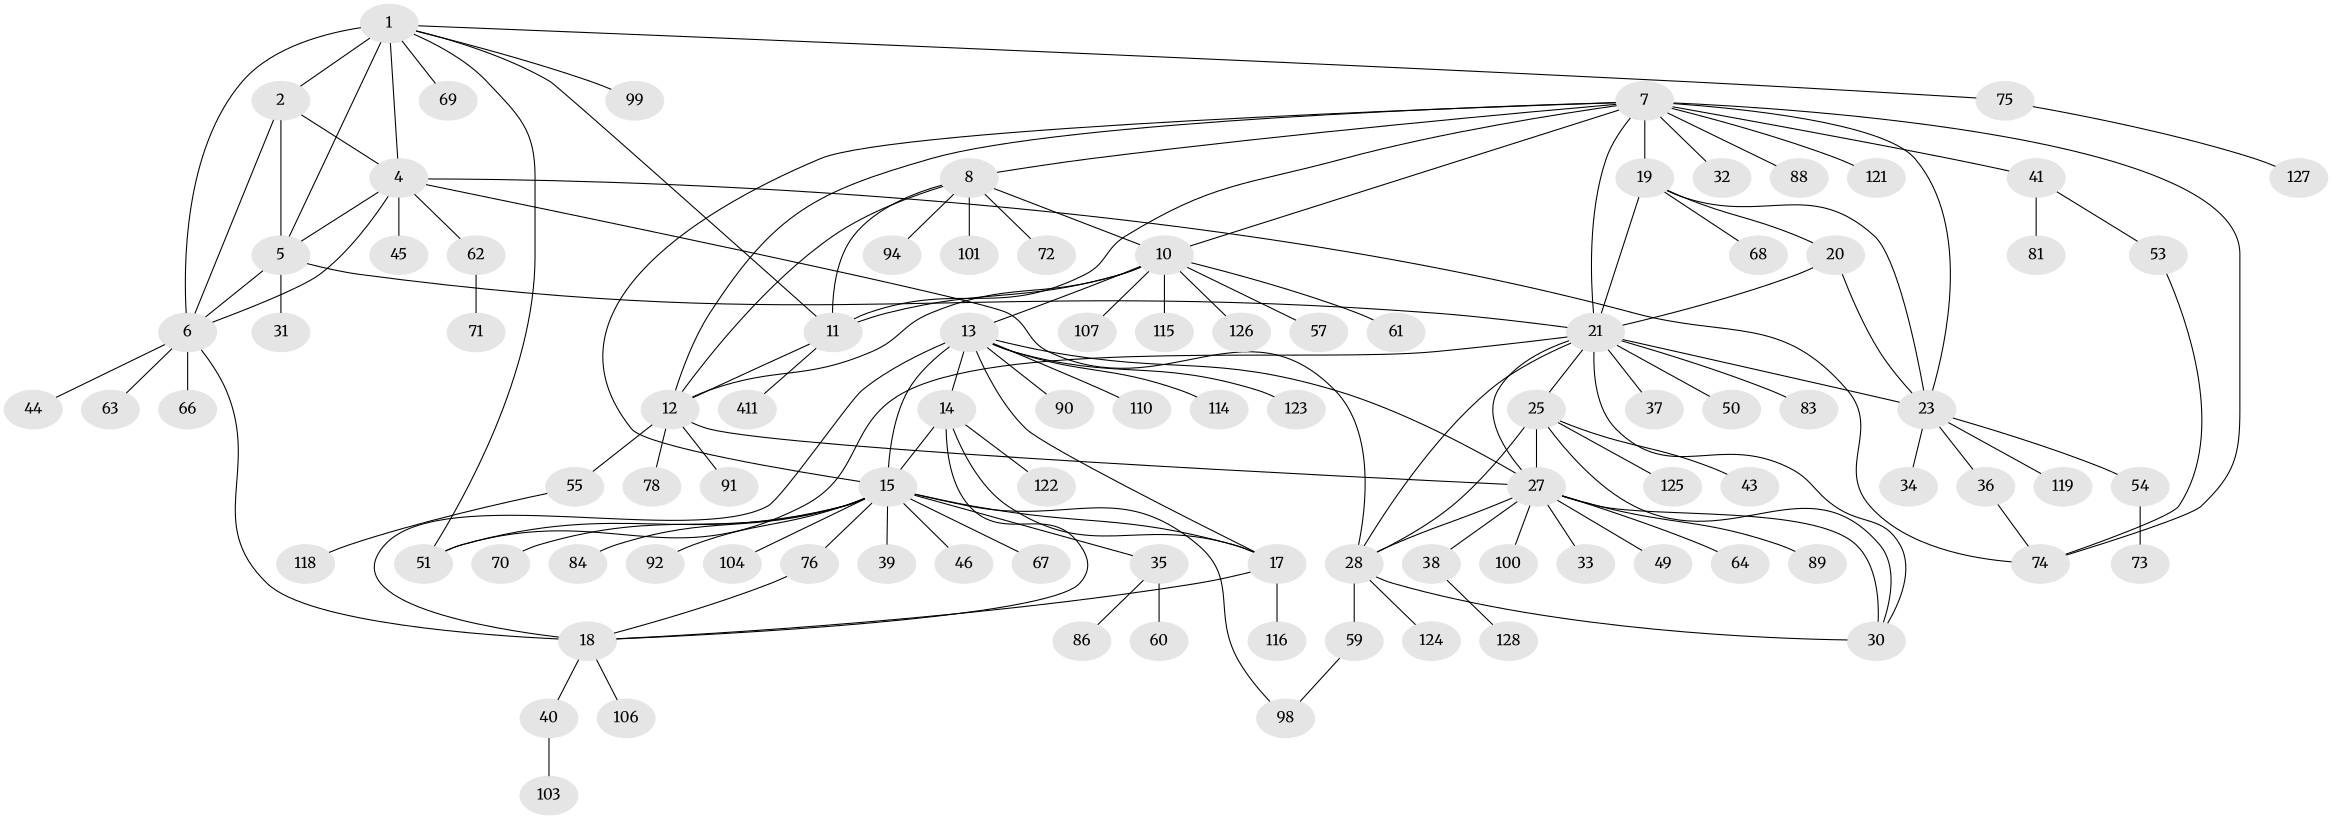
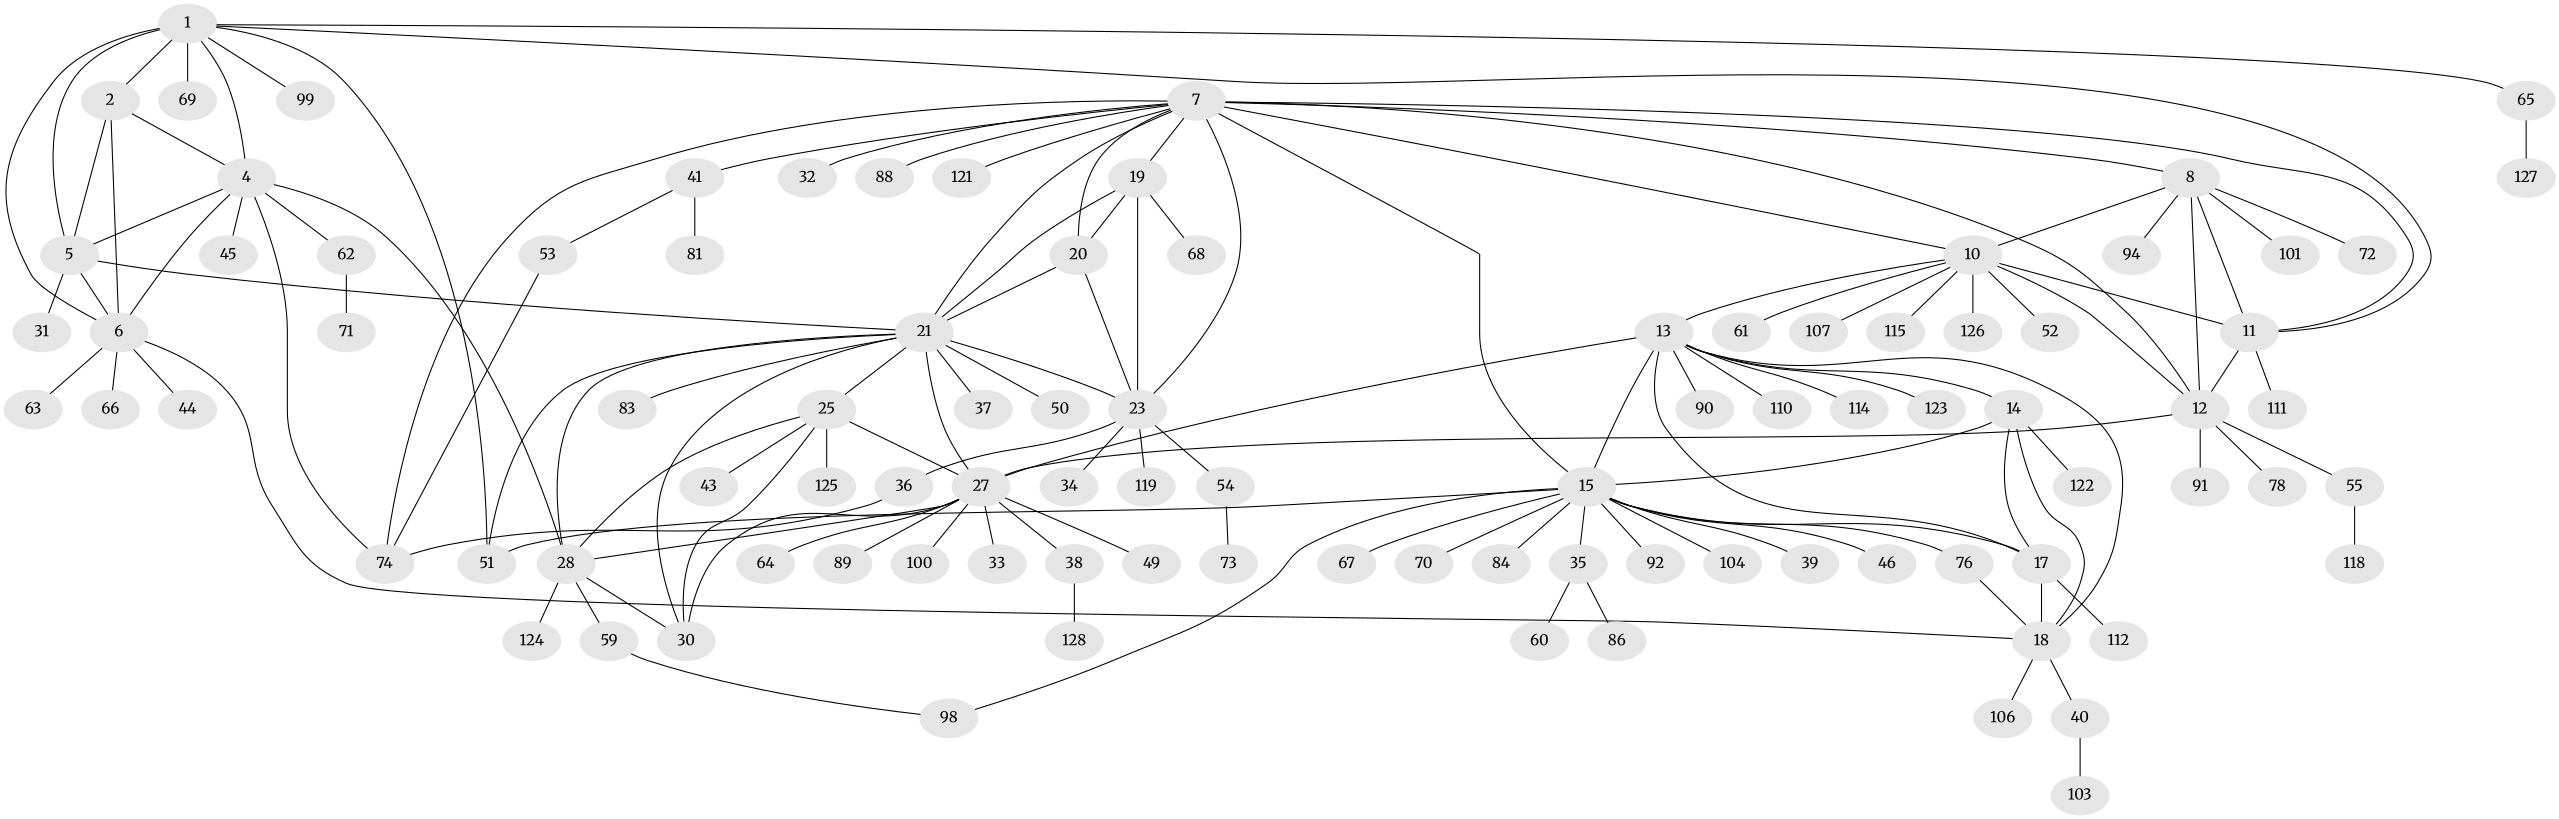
node "75": label "75" -> "65"
edge "7" -- "20": added
node "57": label "57" -> "52"
node "411": label "411" -> "111"
node "116": label "116" -> "112"
